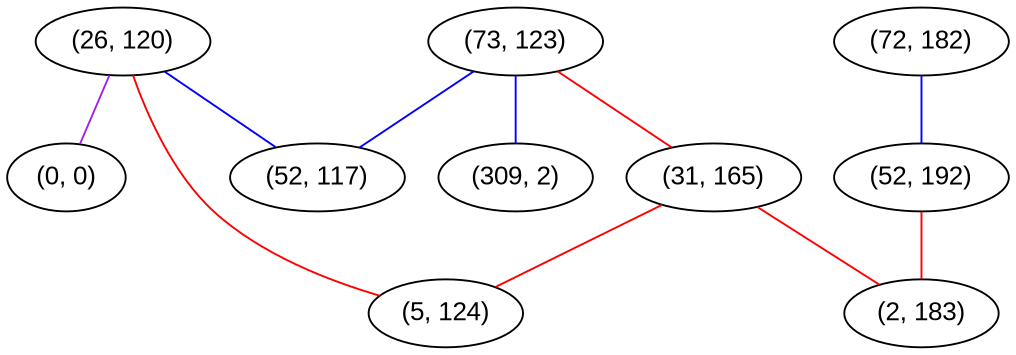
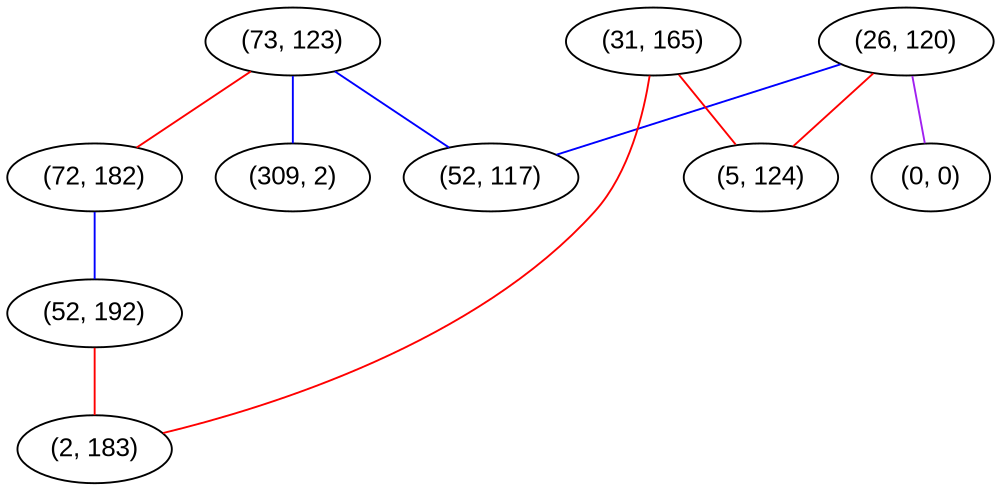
edge "(73, 123)" -- "(31, 165)": now "(73, 123)" -- "(72, 182)"
